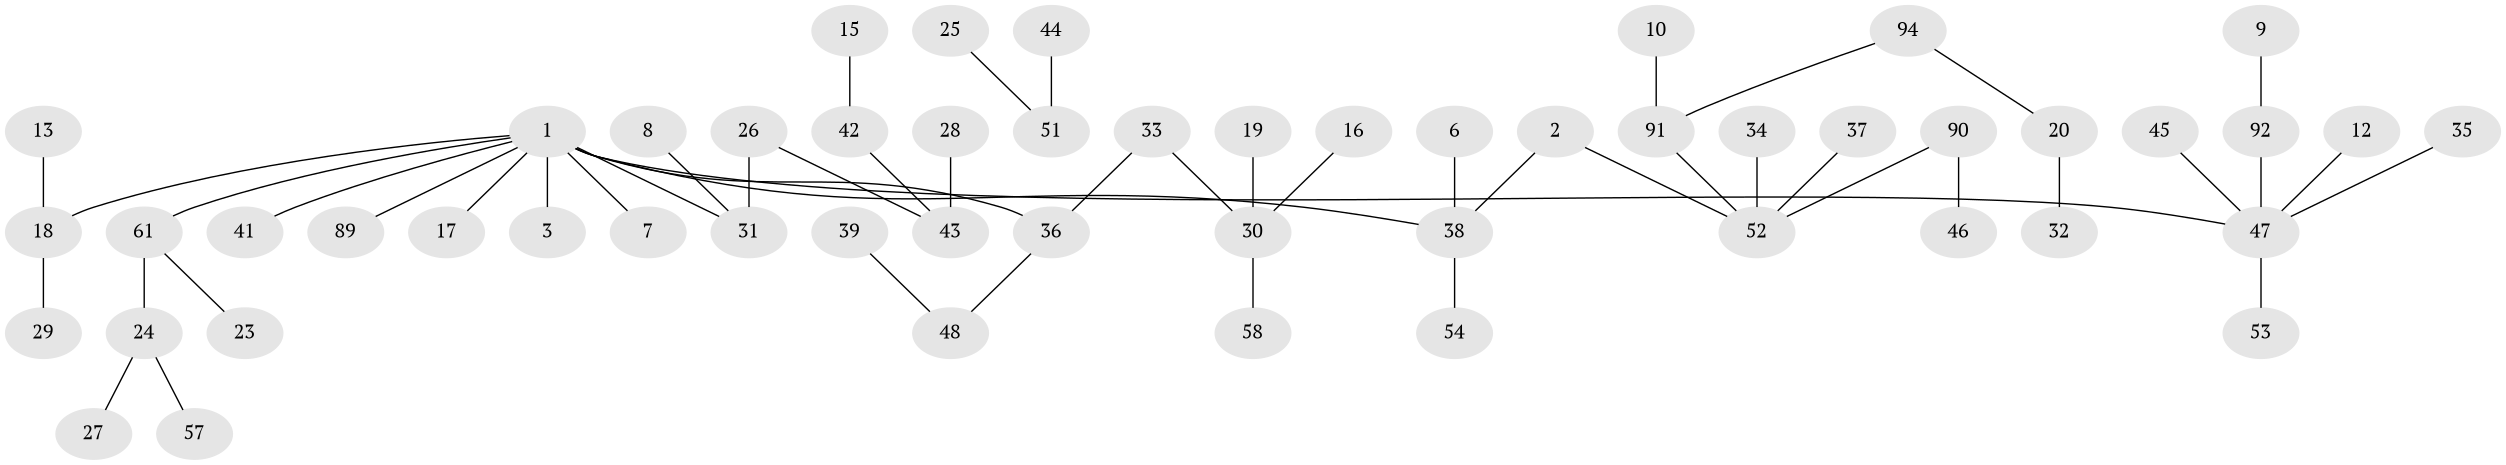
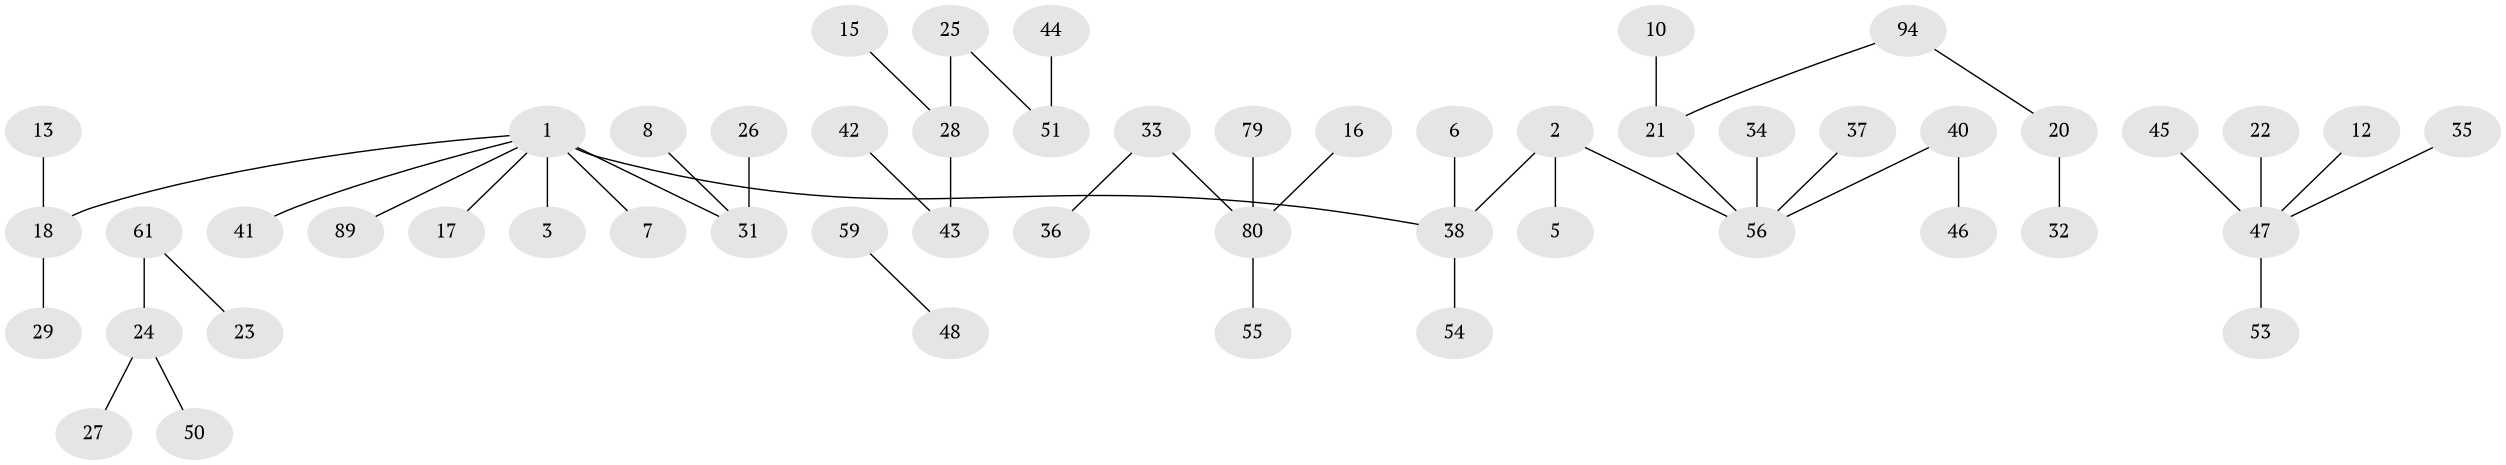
node "9": removed
edge "15" -- "42": now "15" -- "28"
edge "25" -- "28": added
node "19": label "19" -> "79"
node "91": label "91" -> "21"
node "90": label "90" -> "40"
node "92": label "92" -> "22"
edge "1" -- "61": removed
edge "26" -- "43": removed
edge "1" -- "36": removed
edge "1" -- "47": removed
node "39": label "39" -> "59"
node "30": label "30" -> "80"
node "5": added
node "52": label "52" -> "56"
edge "36" -- "48": removed
node "58": label "58" -> "55"
node "57": label "57" -> "50"
